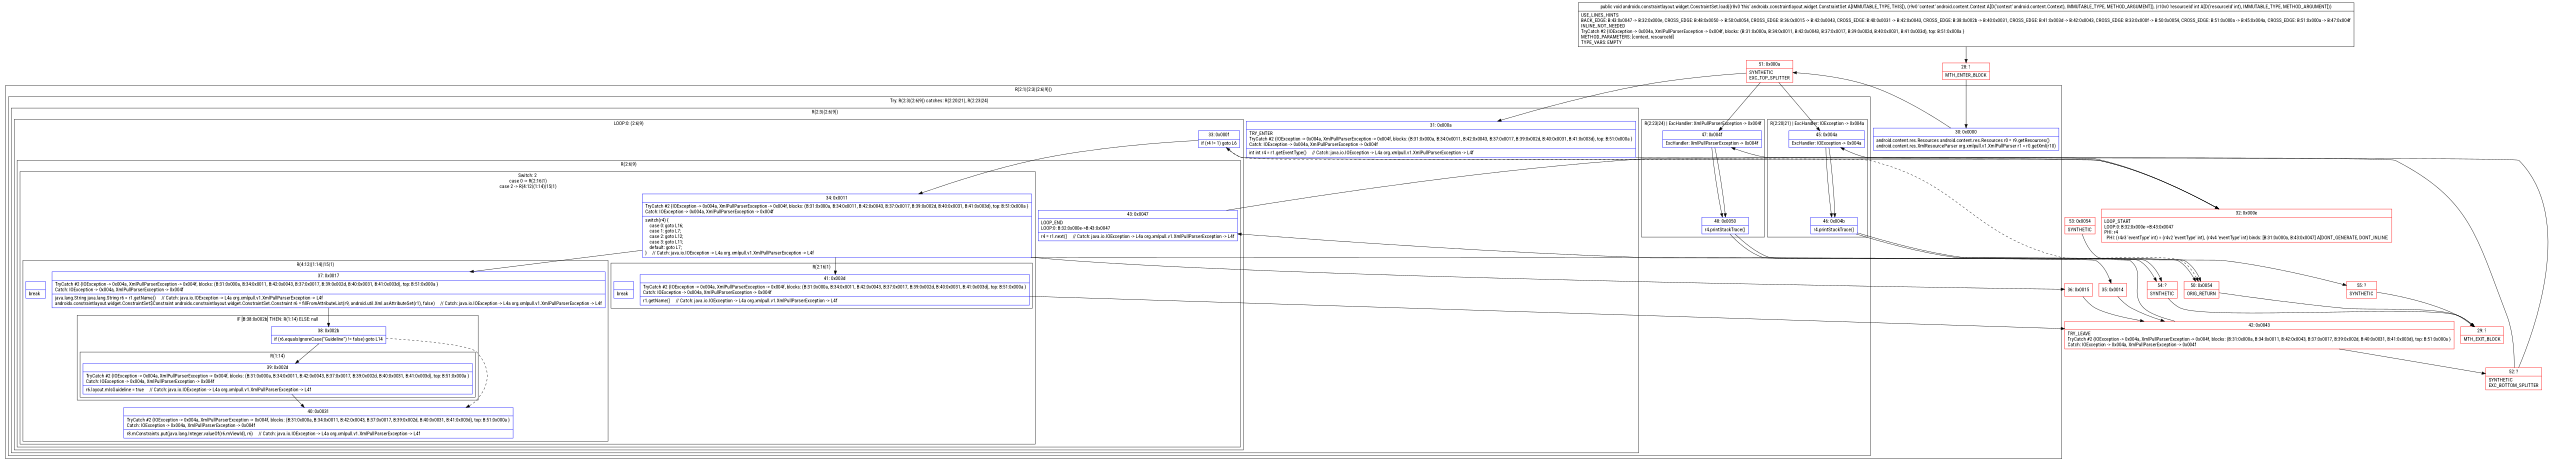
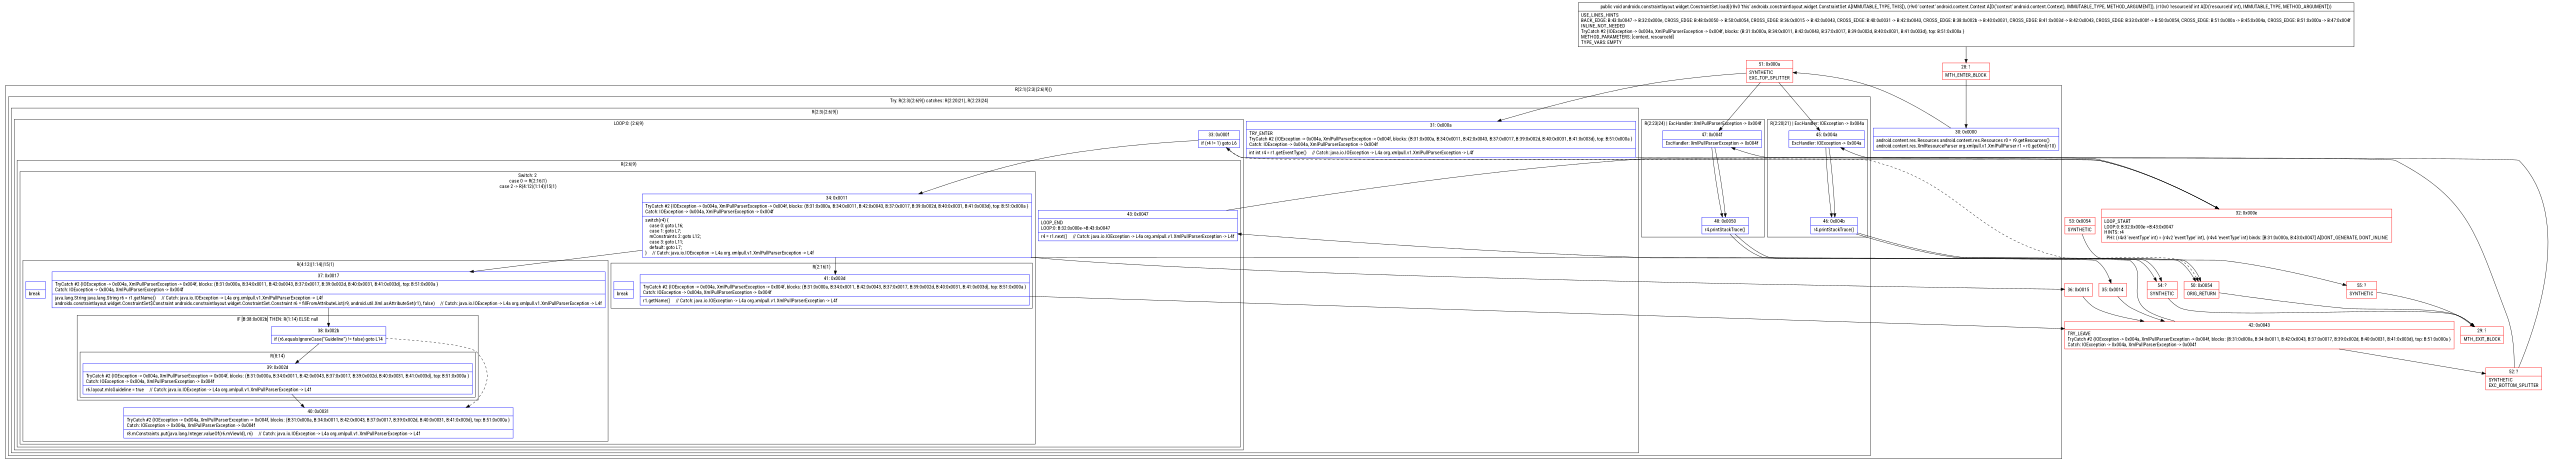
node "32: 0x000e": text "PHI: r4" -> "HINTS: r4"
node "34: 0x0011": text "case 2: goto L12;" -> "mConstraints 2: goto L12;"
cluster "R(1:14)": label "R(1:14)" -> "R(8:14)"
